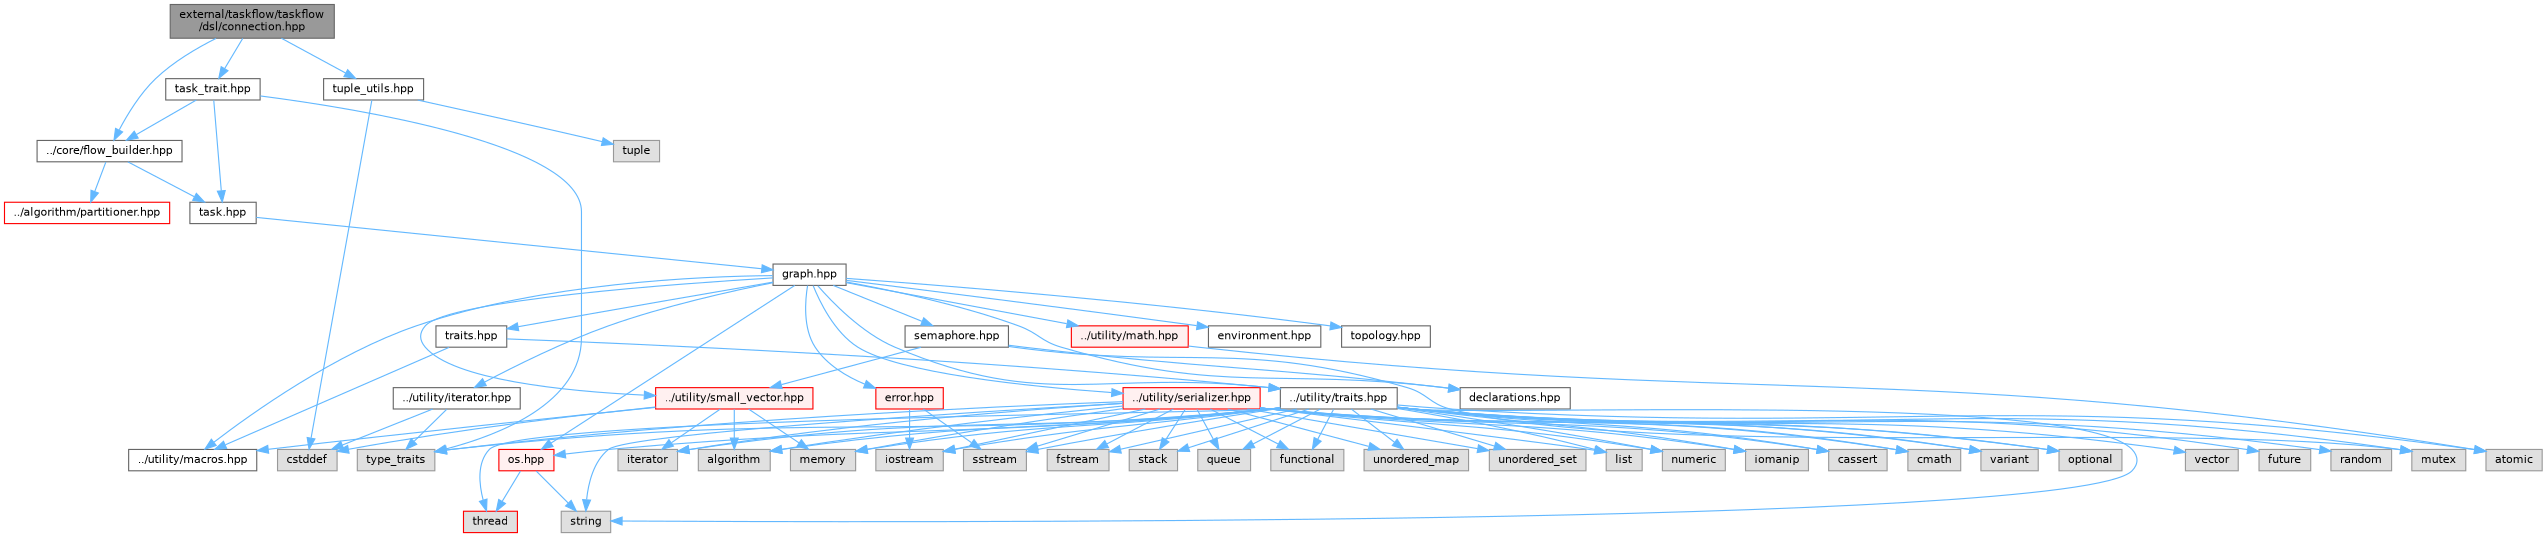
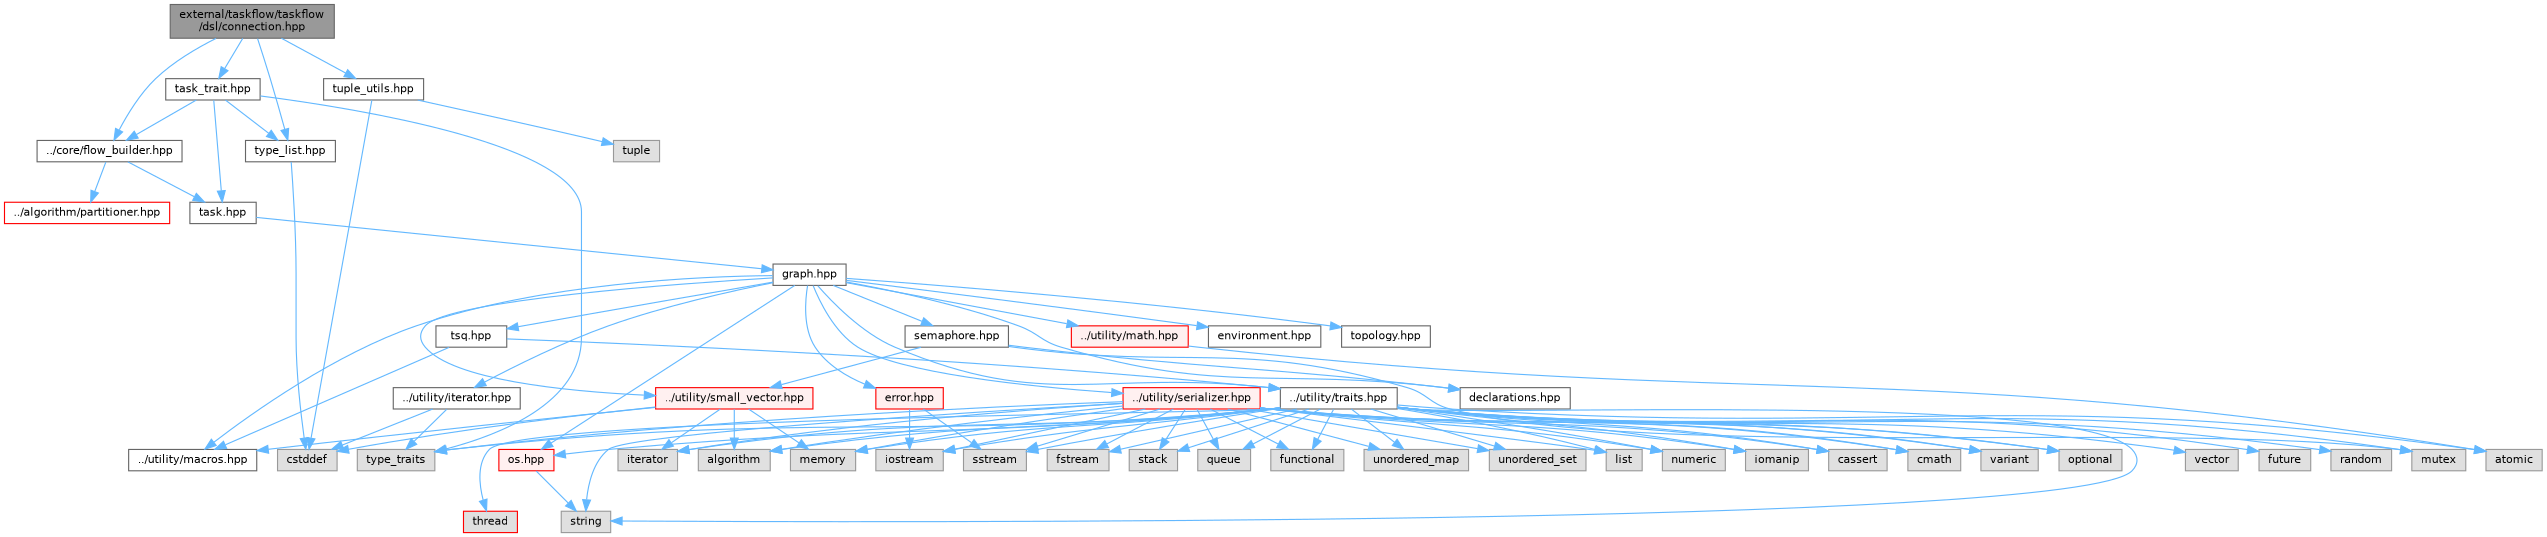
node "type_list.hpp": added
node "traits.hpp": label "traits.hpp" -> "tsq.hpp"
edge "os.hpp" -> "thread": removed
